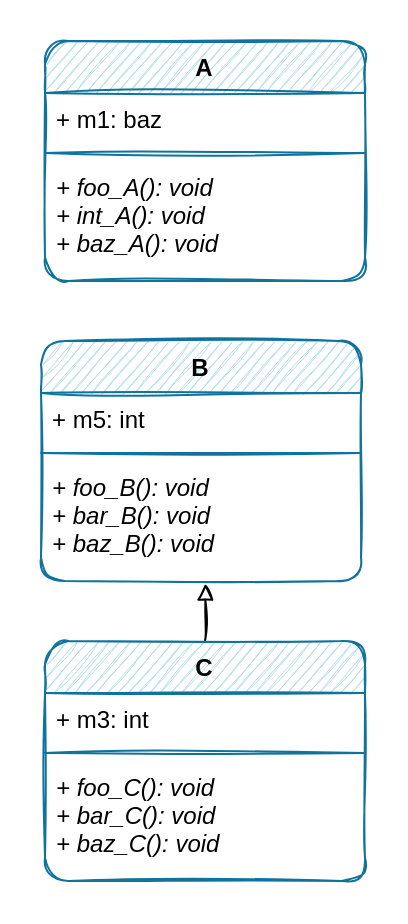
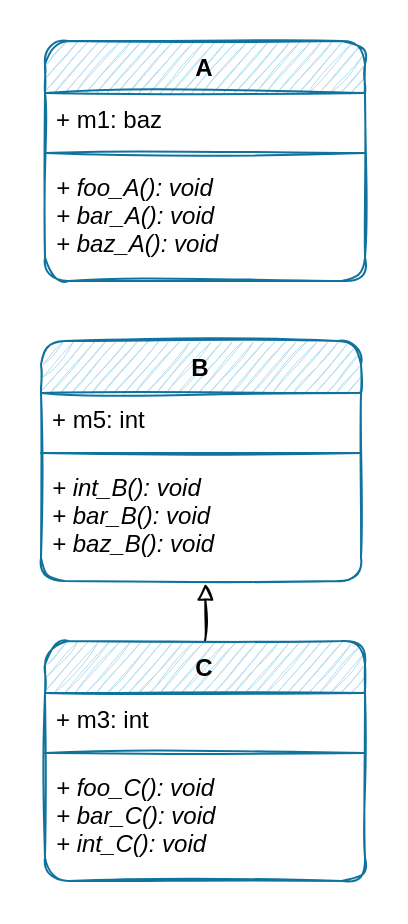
node "+ foo_A(): void + int_A(): void + baz_A(): void": label "+ foo_A(): void + int_A(): void + baz_A(): void" -> "+ foo_A(): void + bar_A(): void + baz_A(): void"
node "+ foo_B(): void + bar_B(): void + baz_B(): void": label "+ foo_B(): void + bar_B(): void + baz_B(): void" -> "+ int_B(): void + bar_B(): void + baz_B(): void"
node "+ foo_C(): void + bar_C(): void + baz_C(): void": label "+ foo_C(): void + bar_C(): void + baz_C(): void" -> "+ foo_C(): void + bar_C(): void + int_C(): void"
